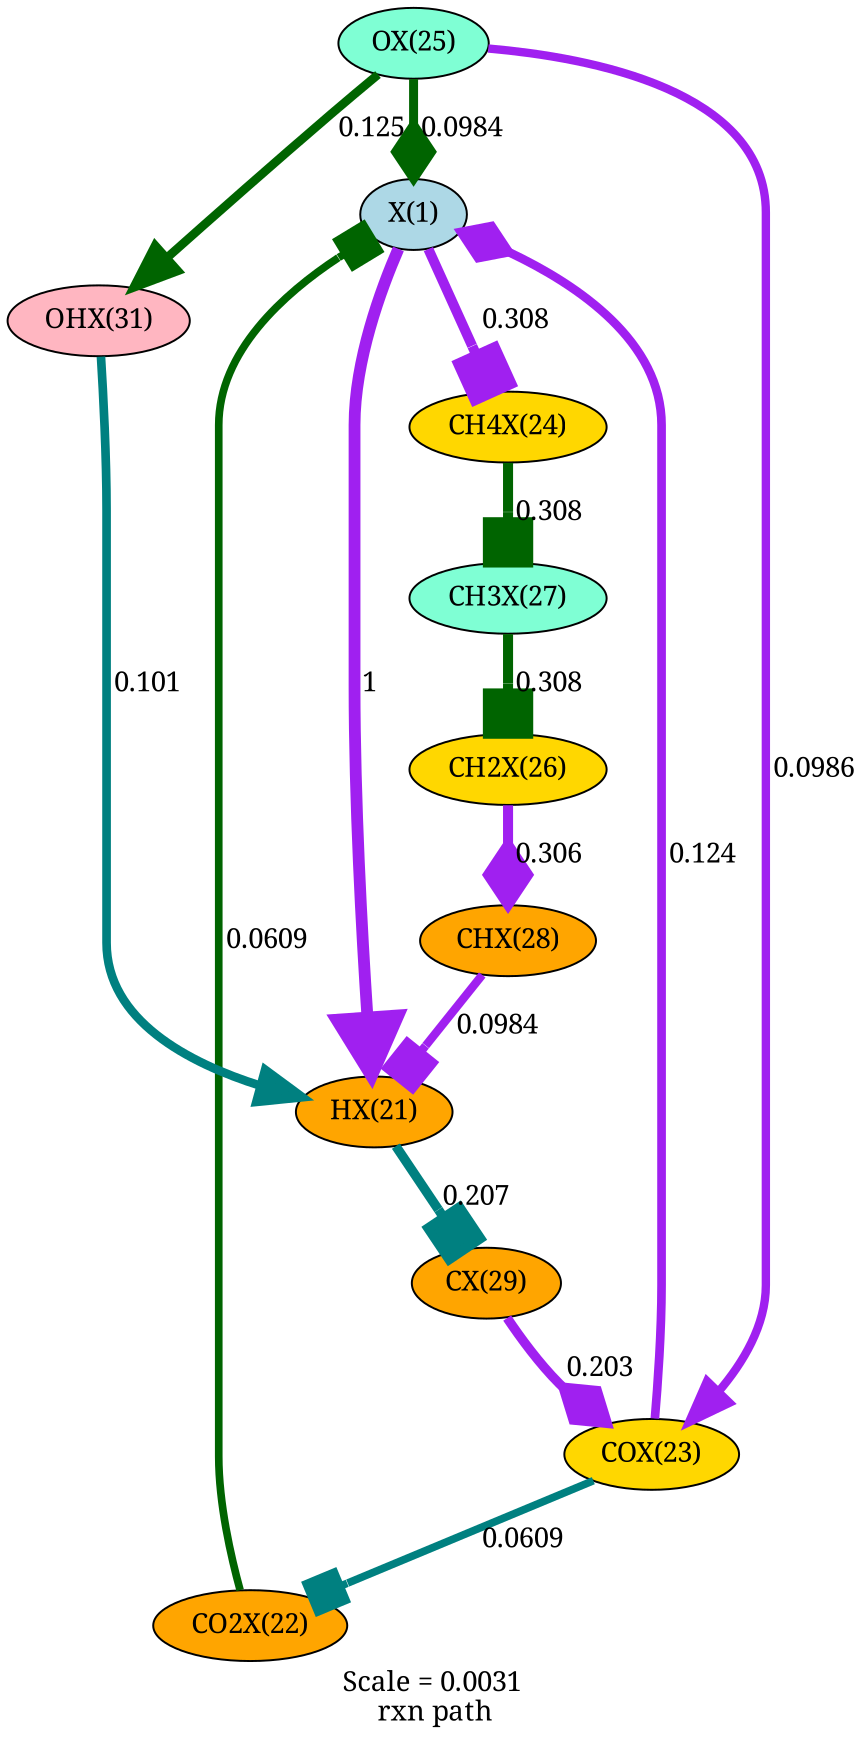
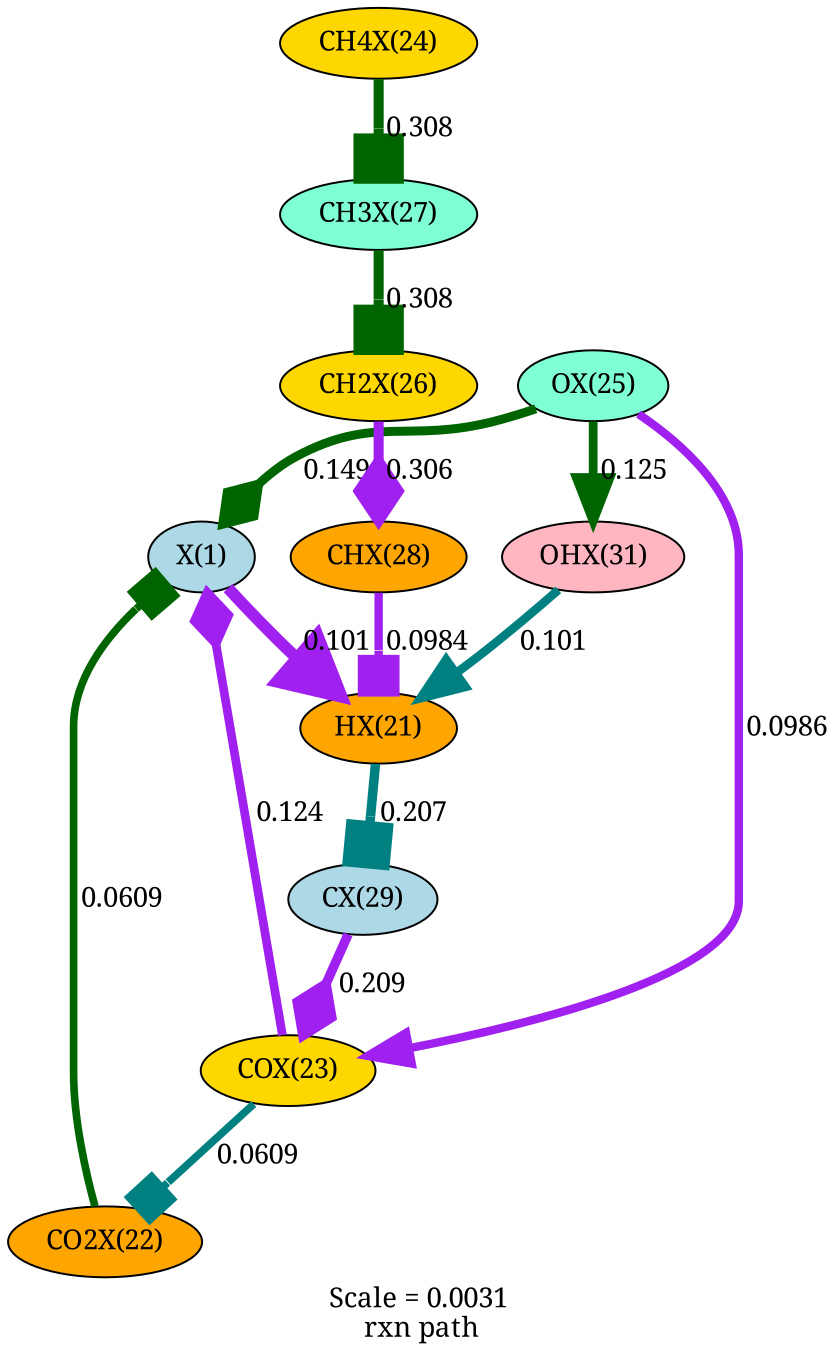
edge "OX(25)" -> "X(1)": label " 0.0984" -> " 0.149"
edge "X(1)" -> "CH4X(24)": removed, label "0.308"
edge "X(1)" -> "HX(21)": label " 1" -> " 0.101"
node "CX(29)": fillcolor orange -> lightblue
edge "CX(29)" -> "COX(23)": label " 0.203" -> " 0.209"
